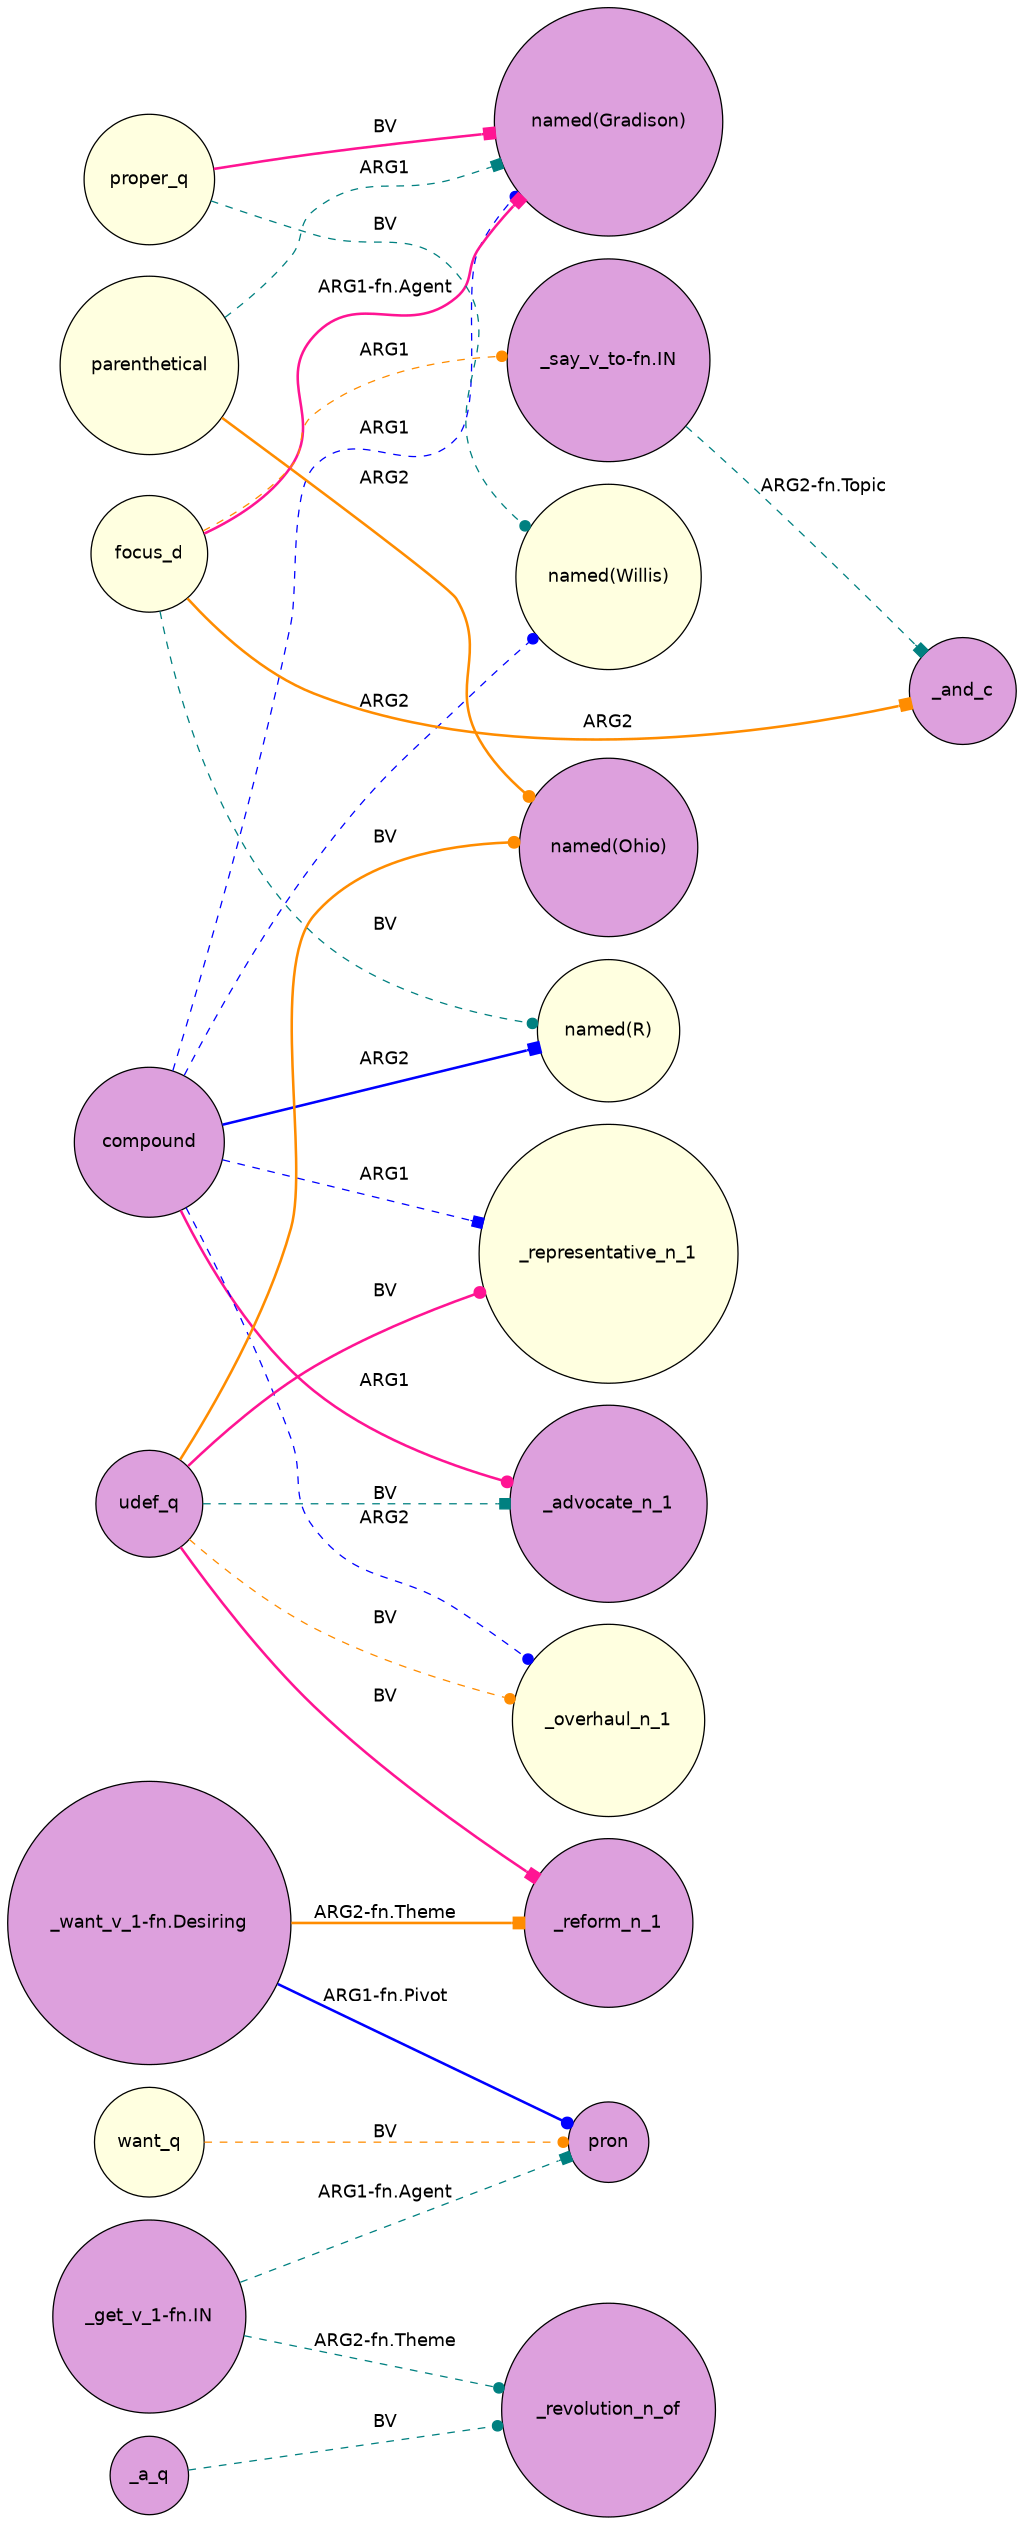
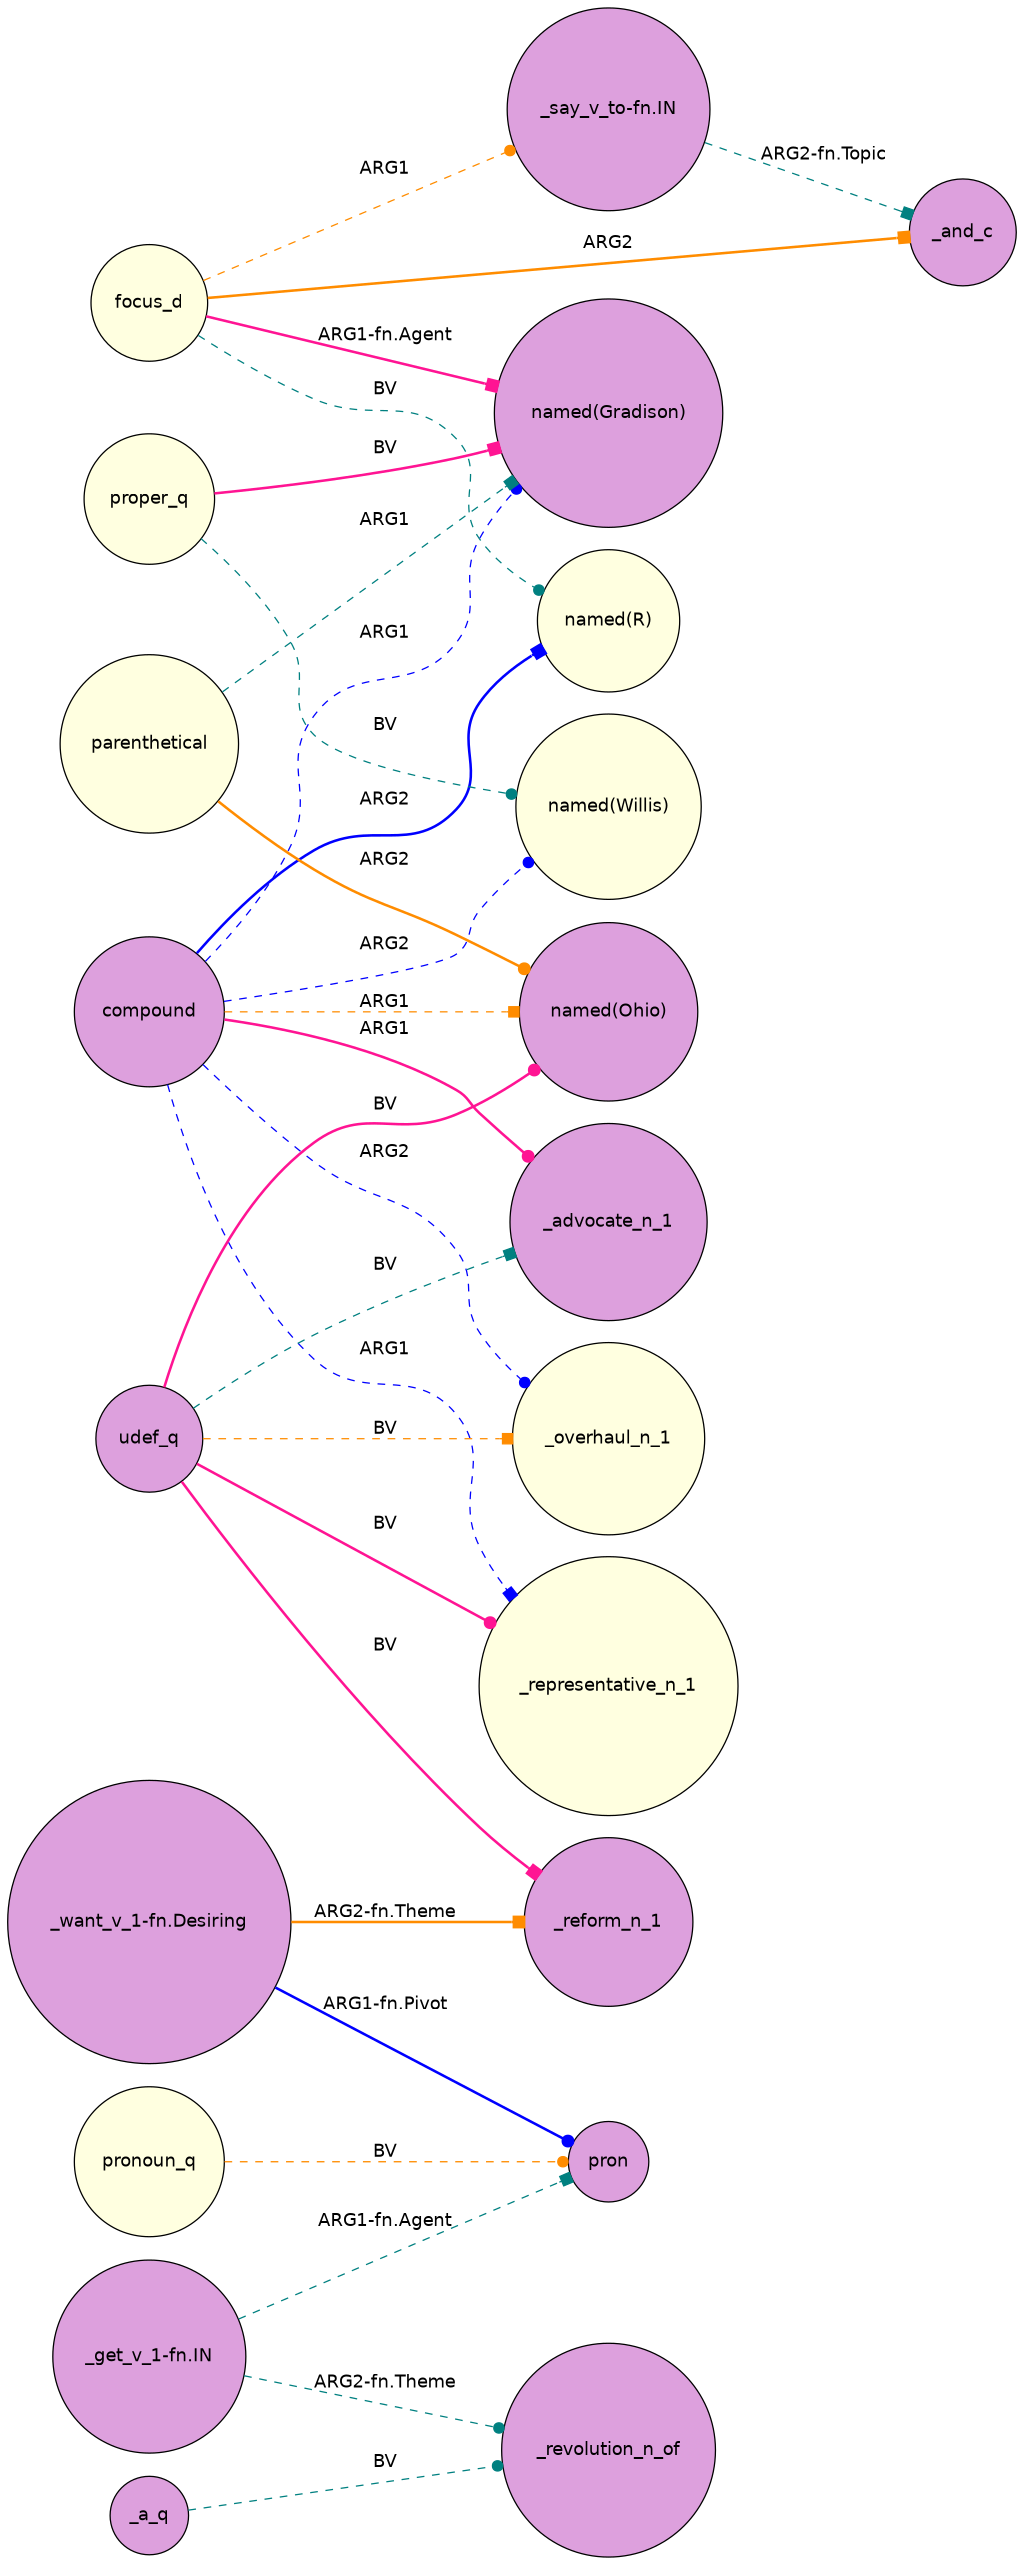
edge "compound" -> "named(Ohio)": added, label "ARG1"
edge "udef_q" -> "named(Ohio)": color darkorange -> deeppink
edge "udef_q" -> "_overhaul_n_1": arrowhead dot -> box
node "want_q": label "want_q" -> "pronoun_q"
